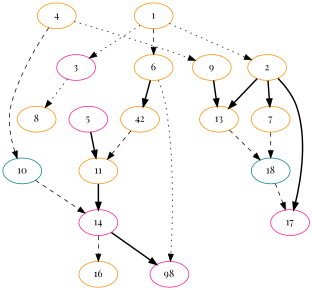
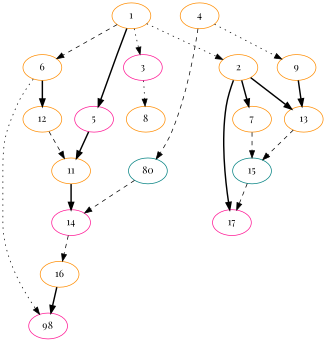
edge "1" -> "5": added
node "42": label "42" -> "12"
node "10": label "10" -> "80"
node "18": label "18" -> "15"
edge "14" -> "98": now "16" -> "98"
